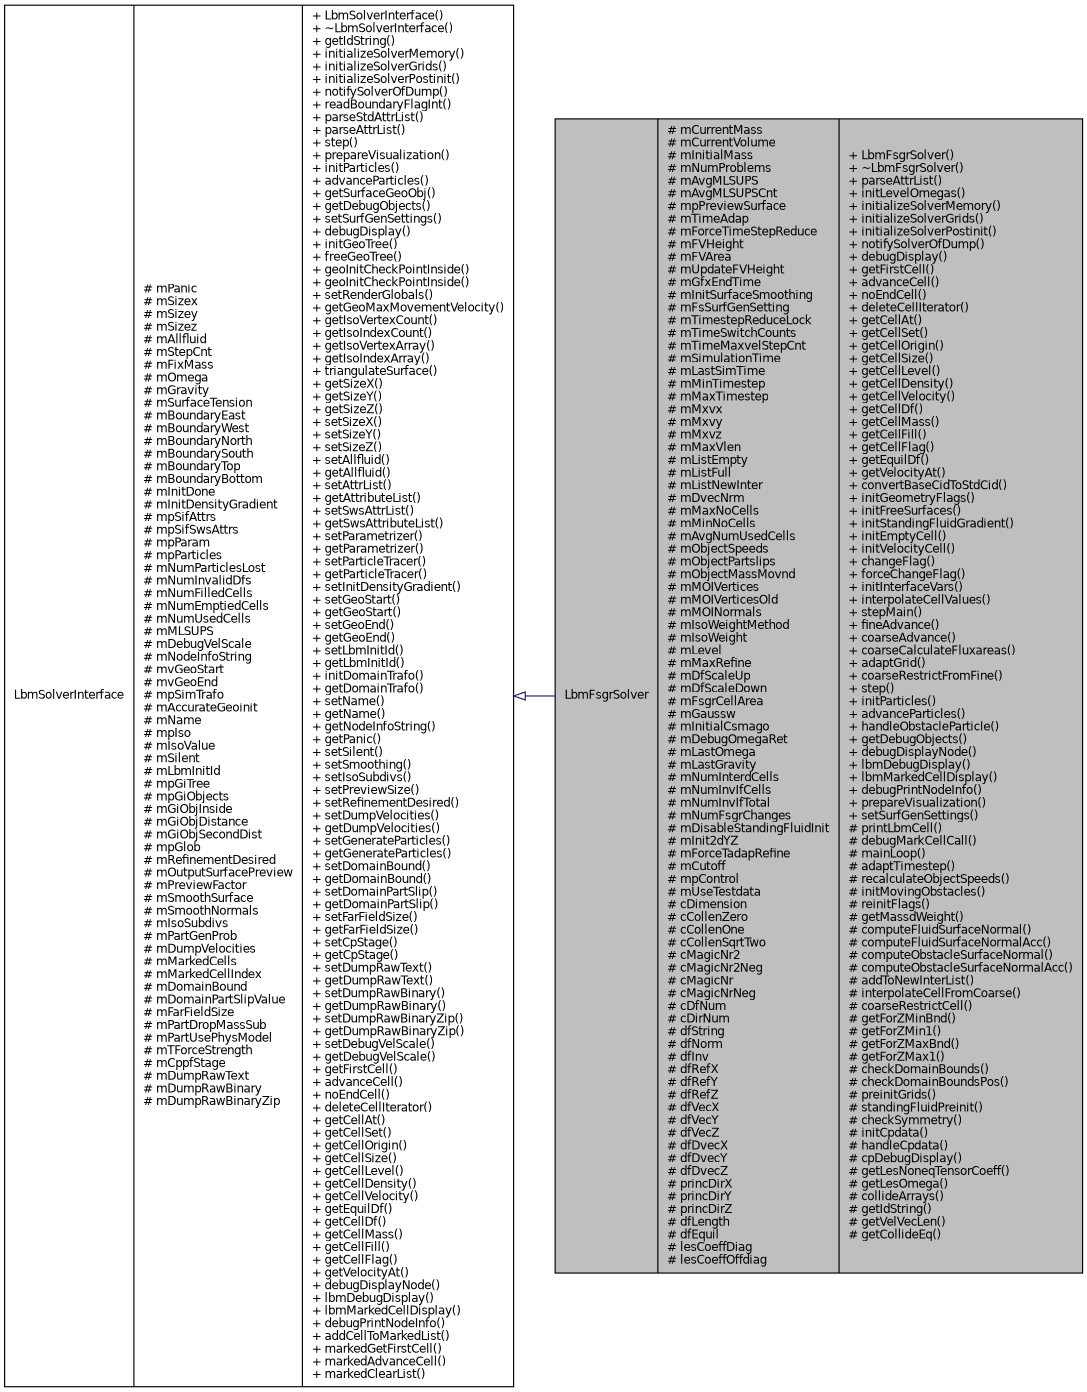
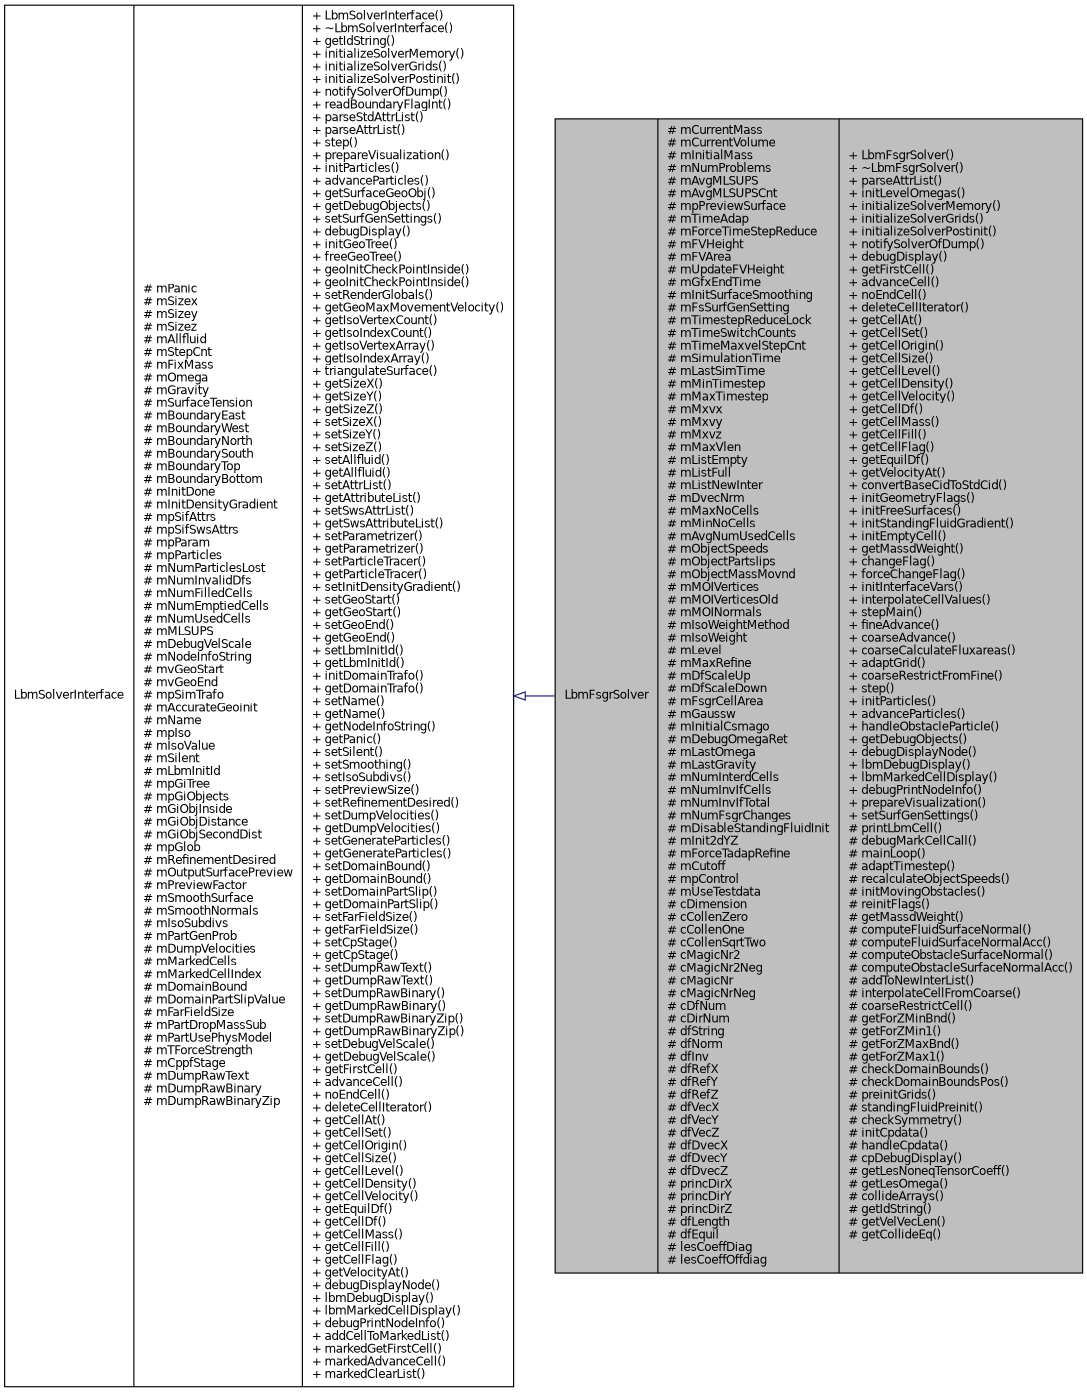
node "LbmFsgrSolver": text "+ initVelocityCell()" -> "+ getMassdWeight()"
